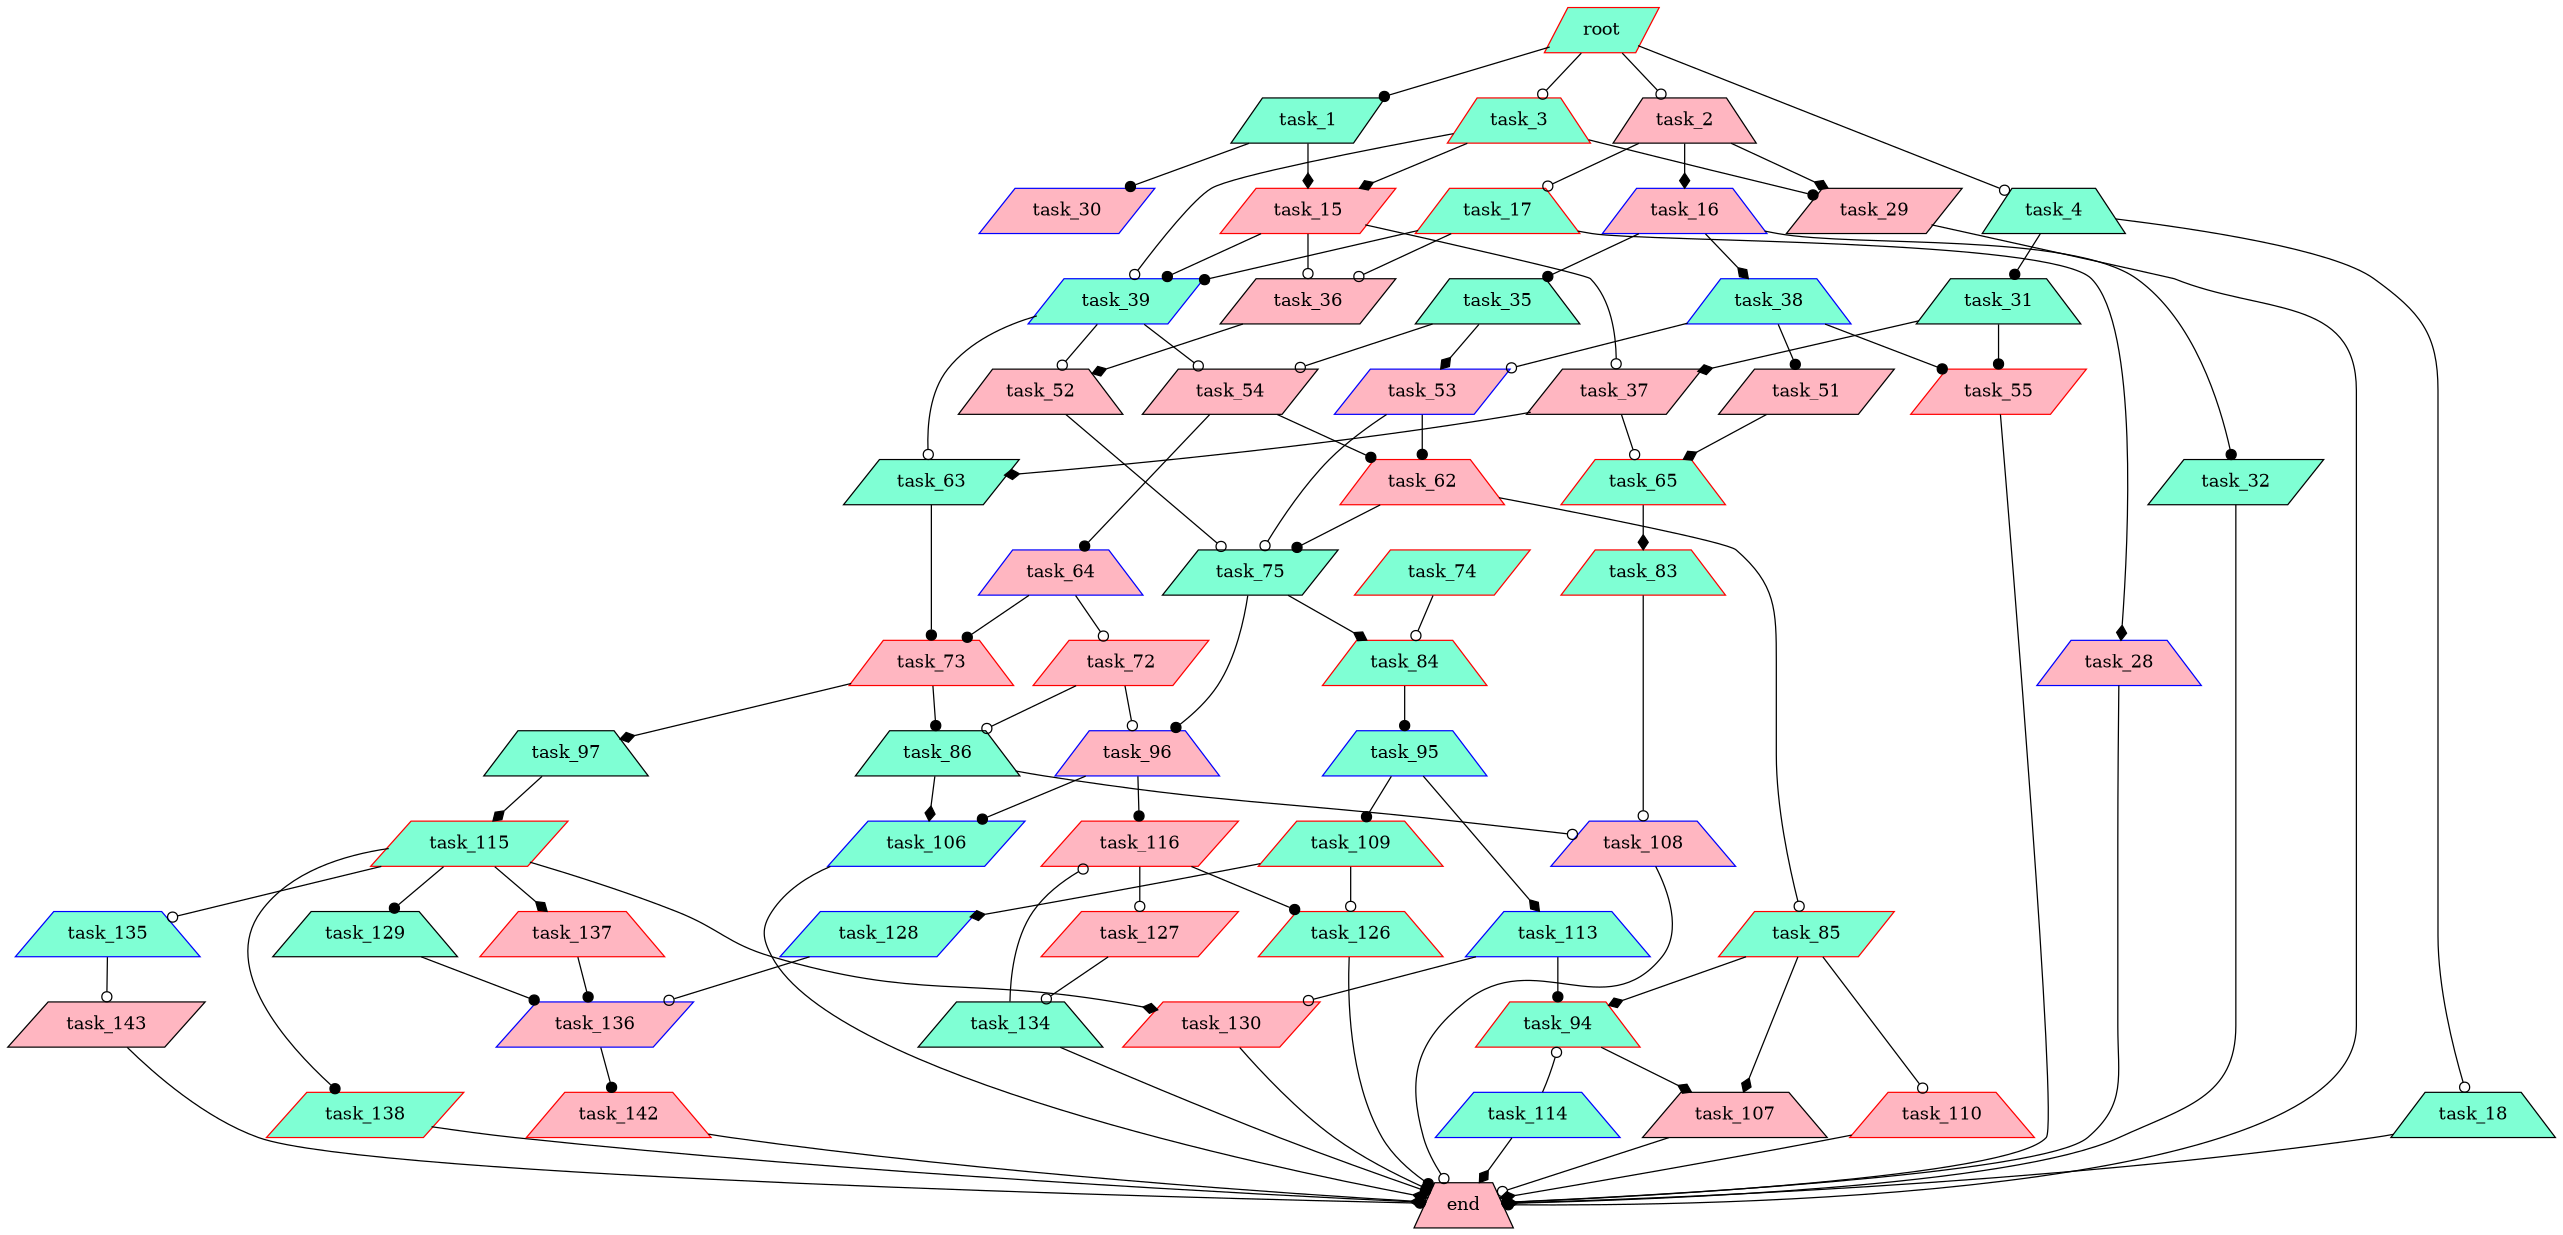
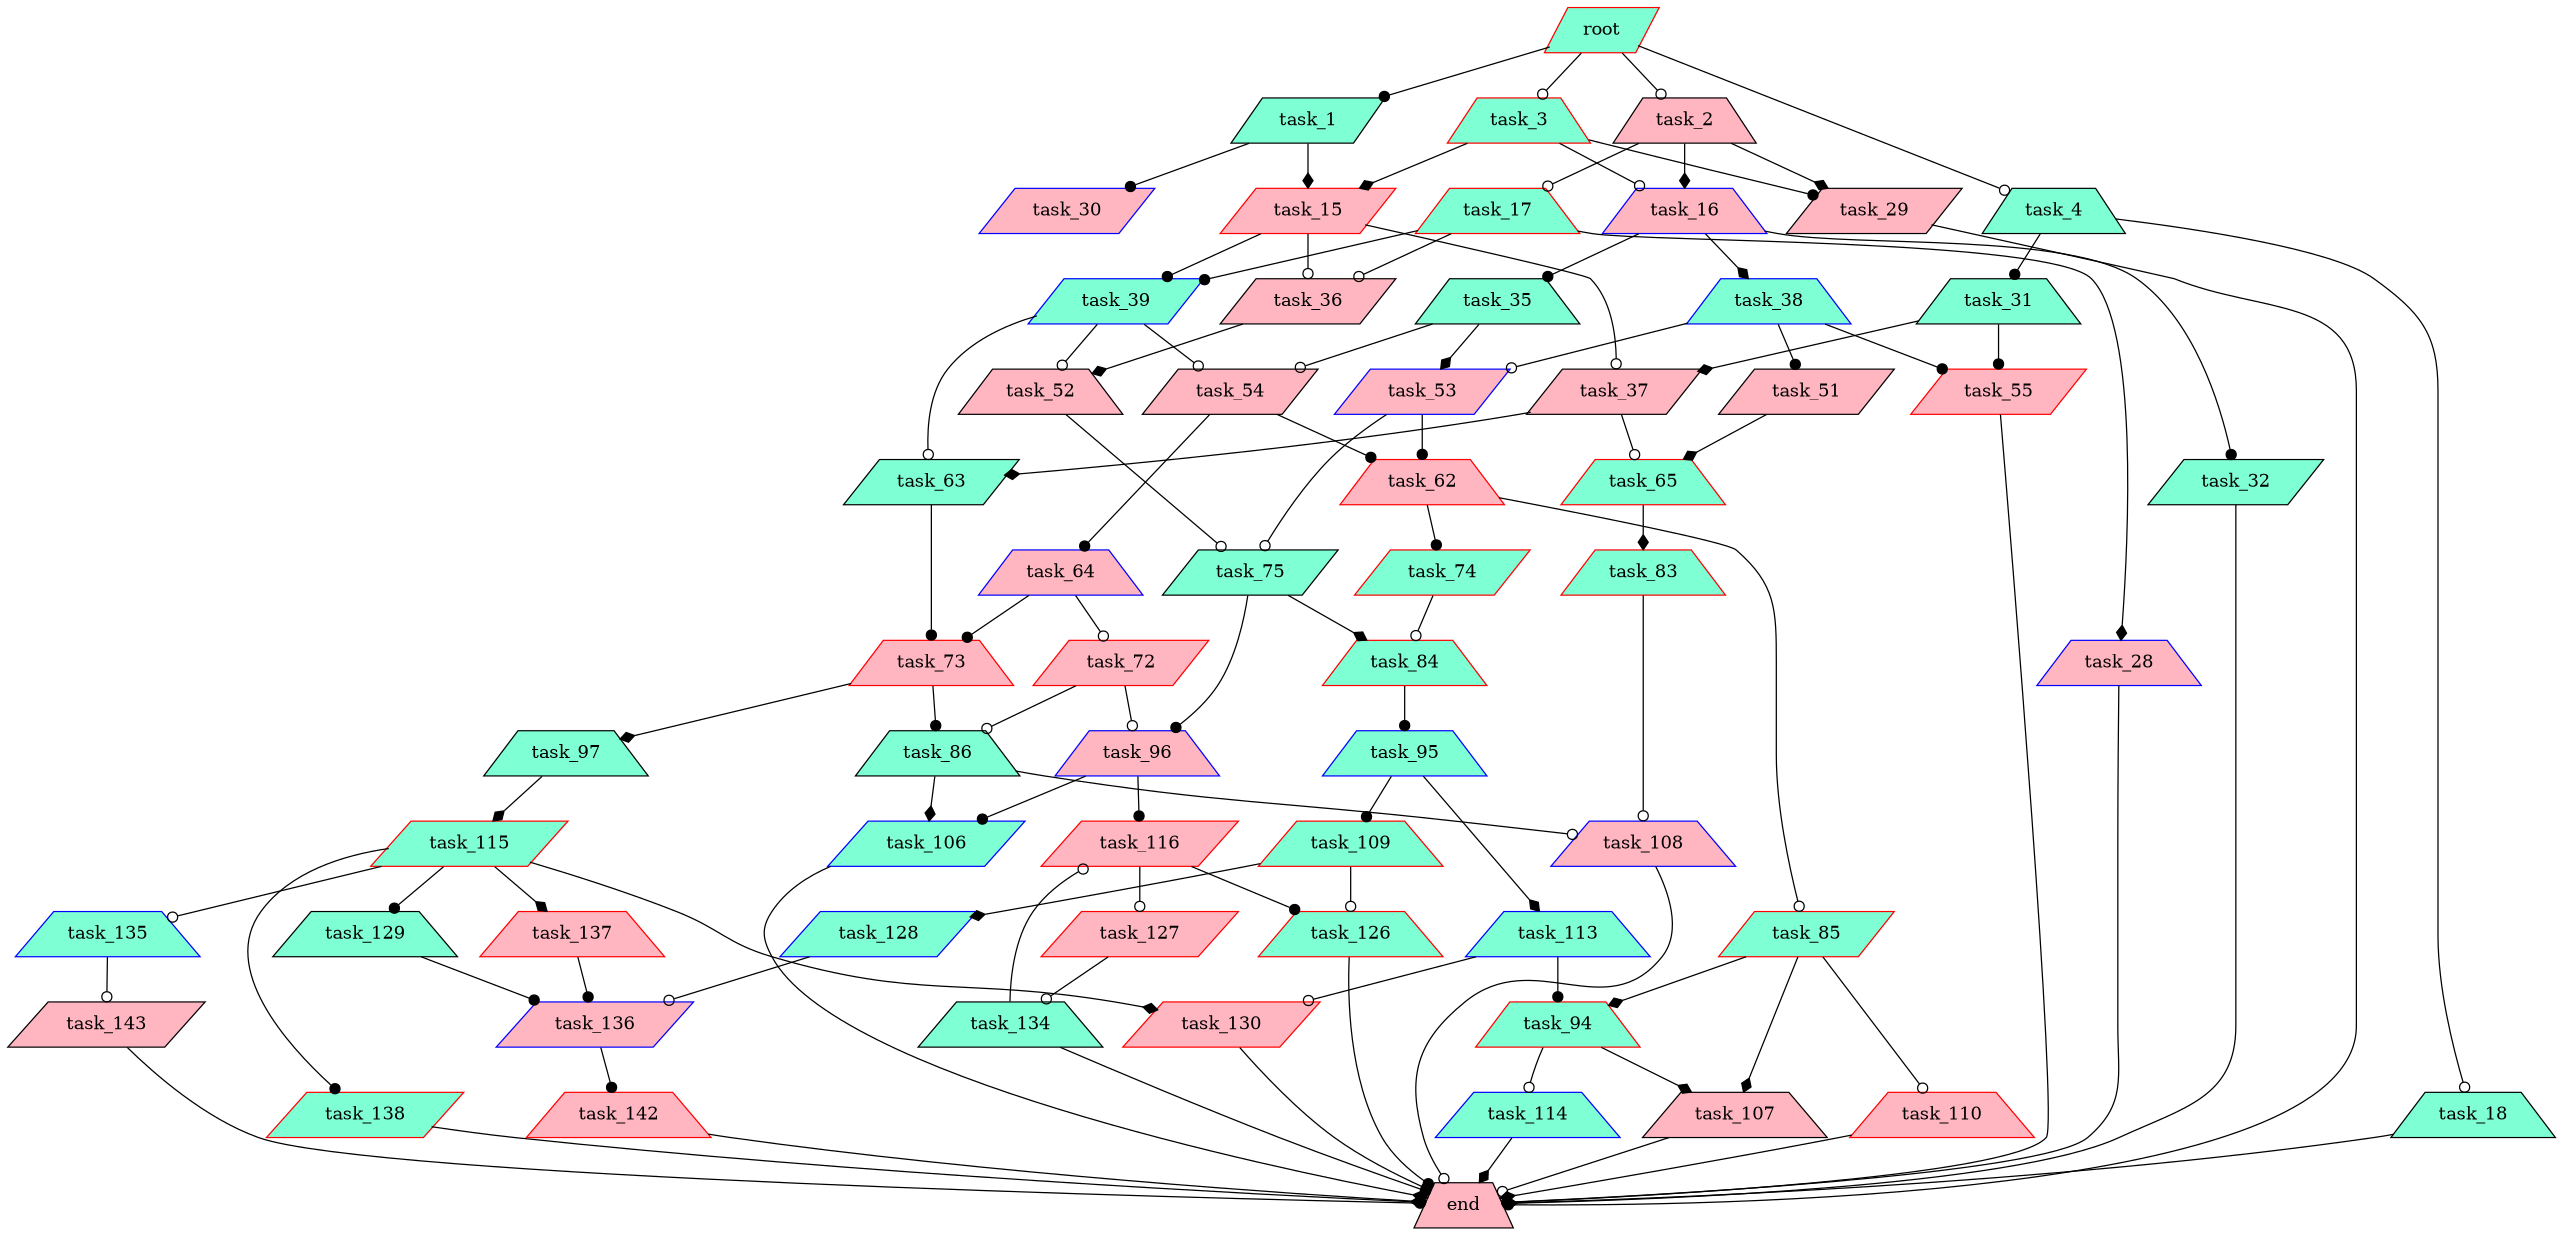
edge "task_3" -> "task_39": now "task_3" -> "task_16"
edge "task_62" -> "task_75": now "task_62" -> "task_74"
edge "task_114" -> "task_94": reversed
